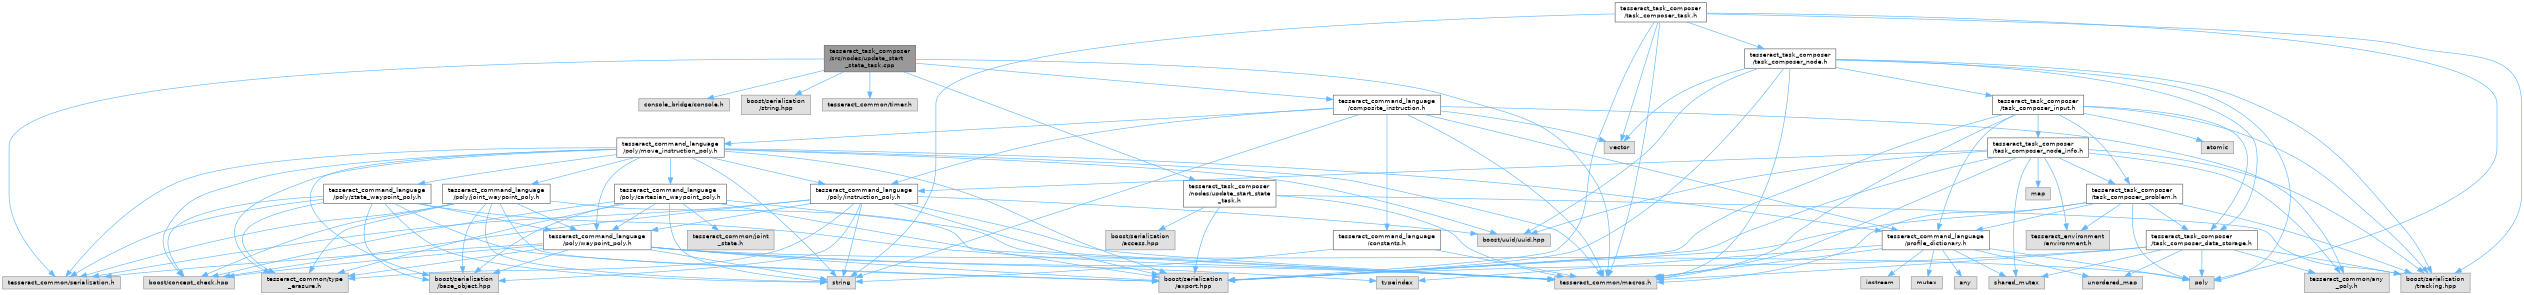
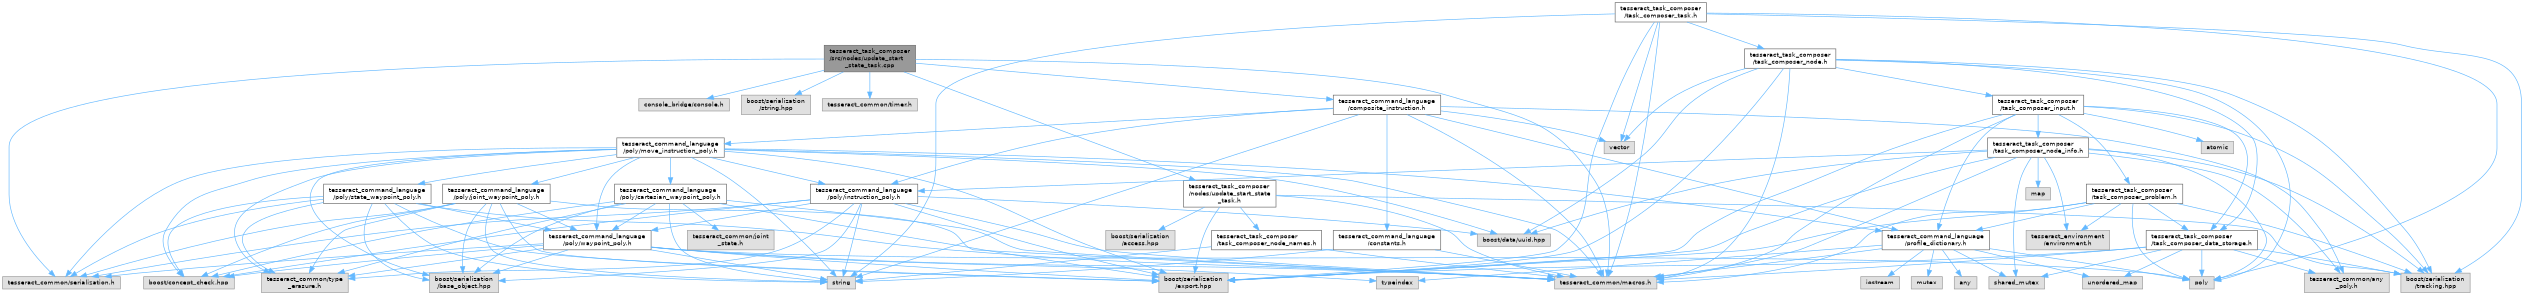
edge "tesseract_task_composer /task_composer_node_info.h" -> "tesseract_task_composer /task_composer_problem.h": now "tesseract_task_composer /task_composer_node_info.h" -> "poly"
node "tesseract_task_composer /task_composer_node_names.h": added
node "boost/uuid/uuid.hpp": label "boost/uuid/uuid.hpp" -> "boost/data/uuid.hpp"
